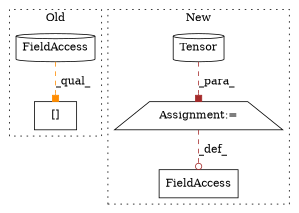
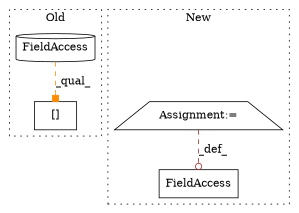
node "Tensor": removed
